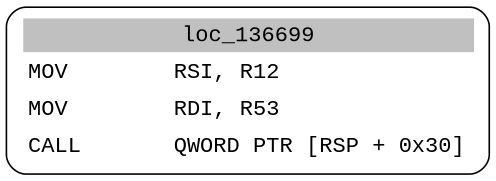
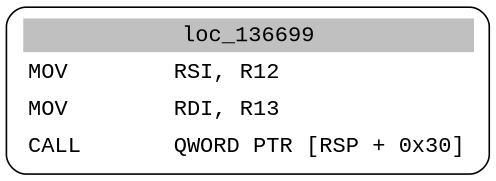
node "loc_136699": text "MOV        RDI, R53" -> "MOV        RDI, R13"
